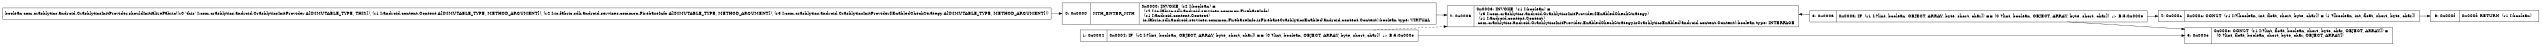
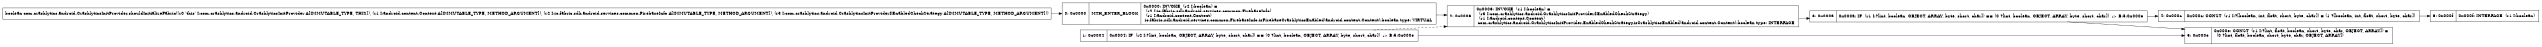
node "0: 0x0000": text "MTH_ENTER_MTH" -> "MTH_ENTER_BLOCK"
edge "3: 0x000a" -> "2: 0x0006": reversed
node "6: 0x000f": text "0x000f: RETURN  (r1 I:boolean)" -> "0x000f: INTERFACE  (r1 I:boolean)"
